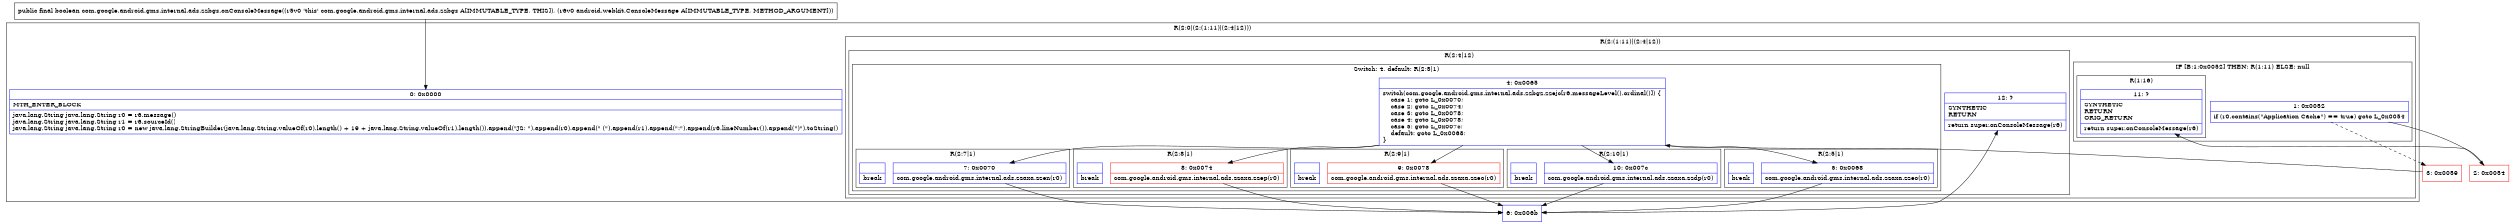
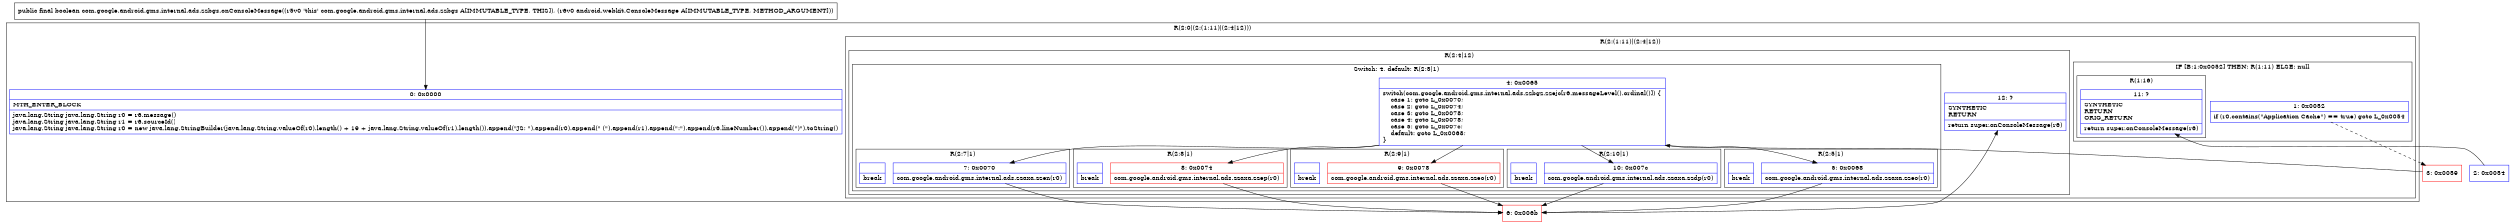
edge "1: 0x0052" -> "2: 0x0054": removed
node "2: 0x0054": color red -> blue
node "6: 0x006b": color blue -> red
